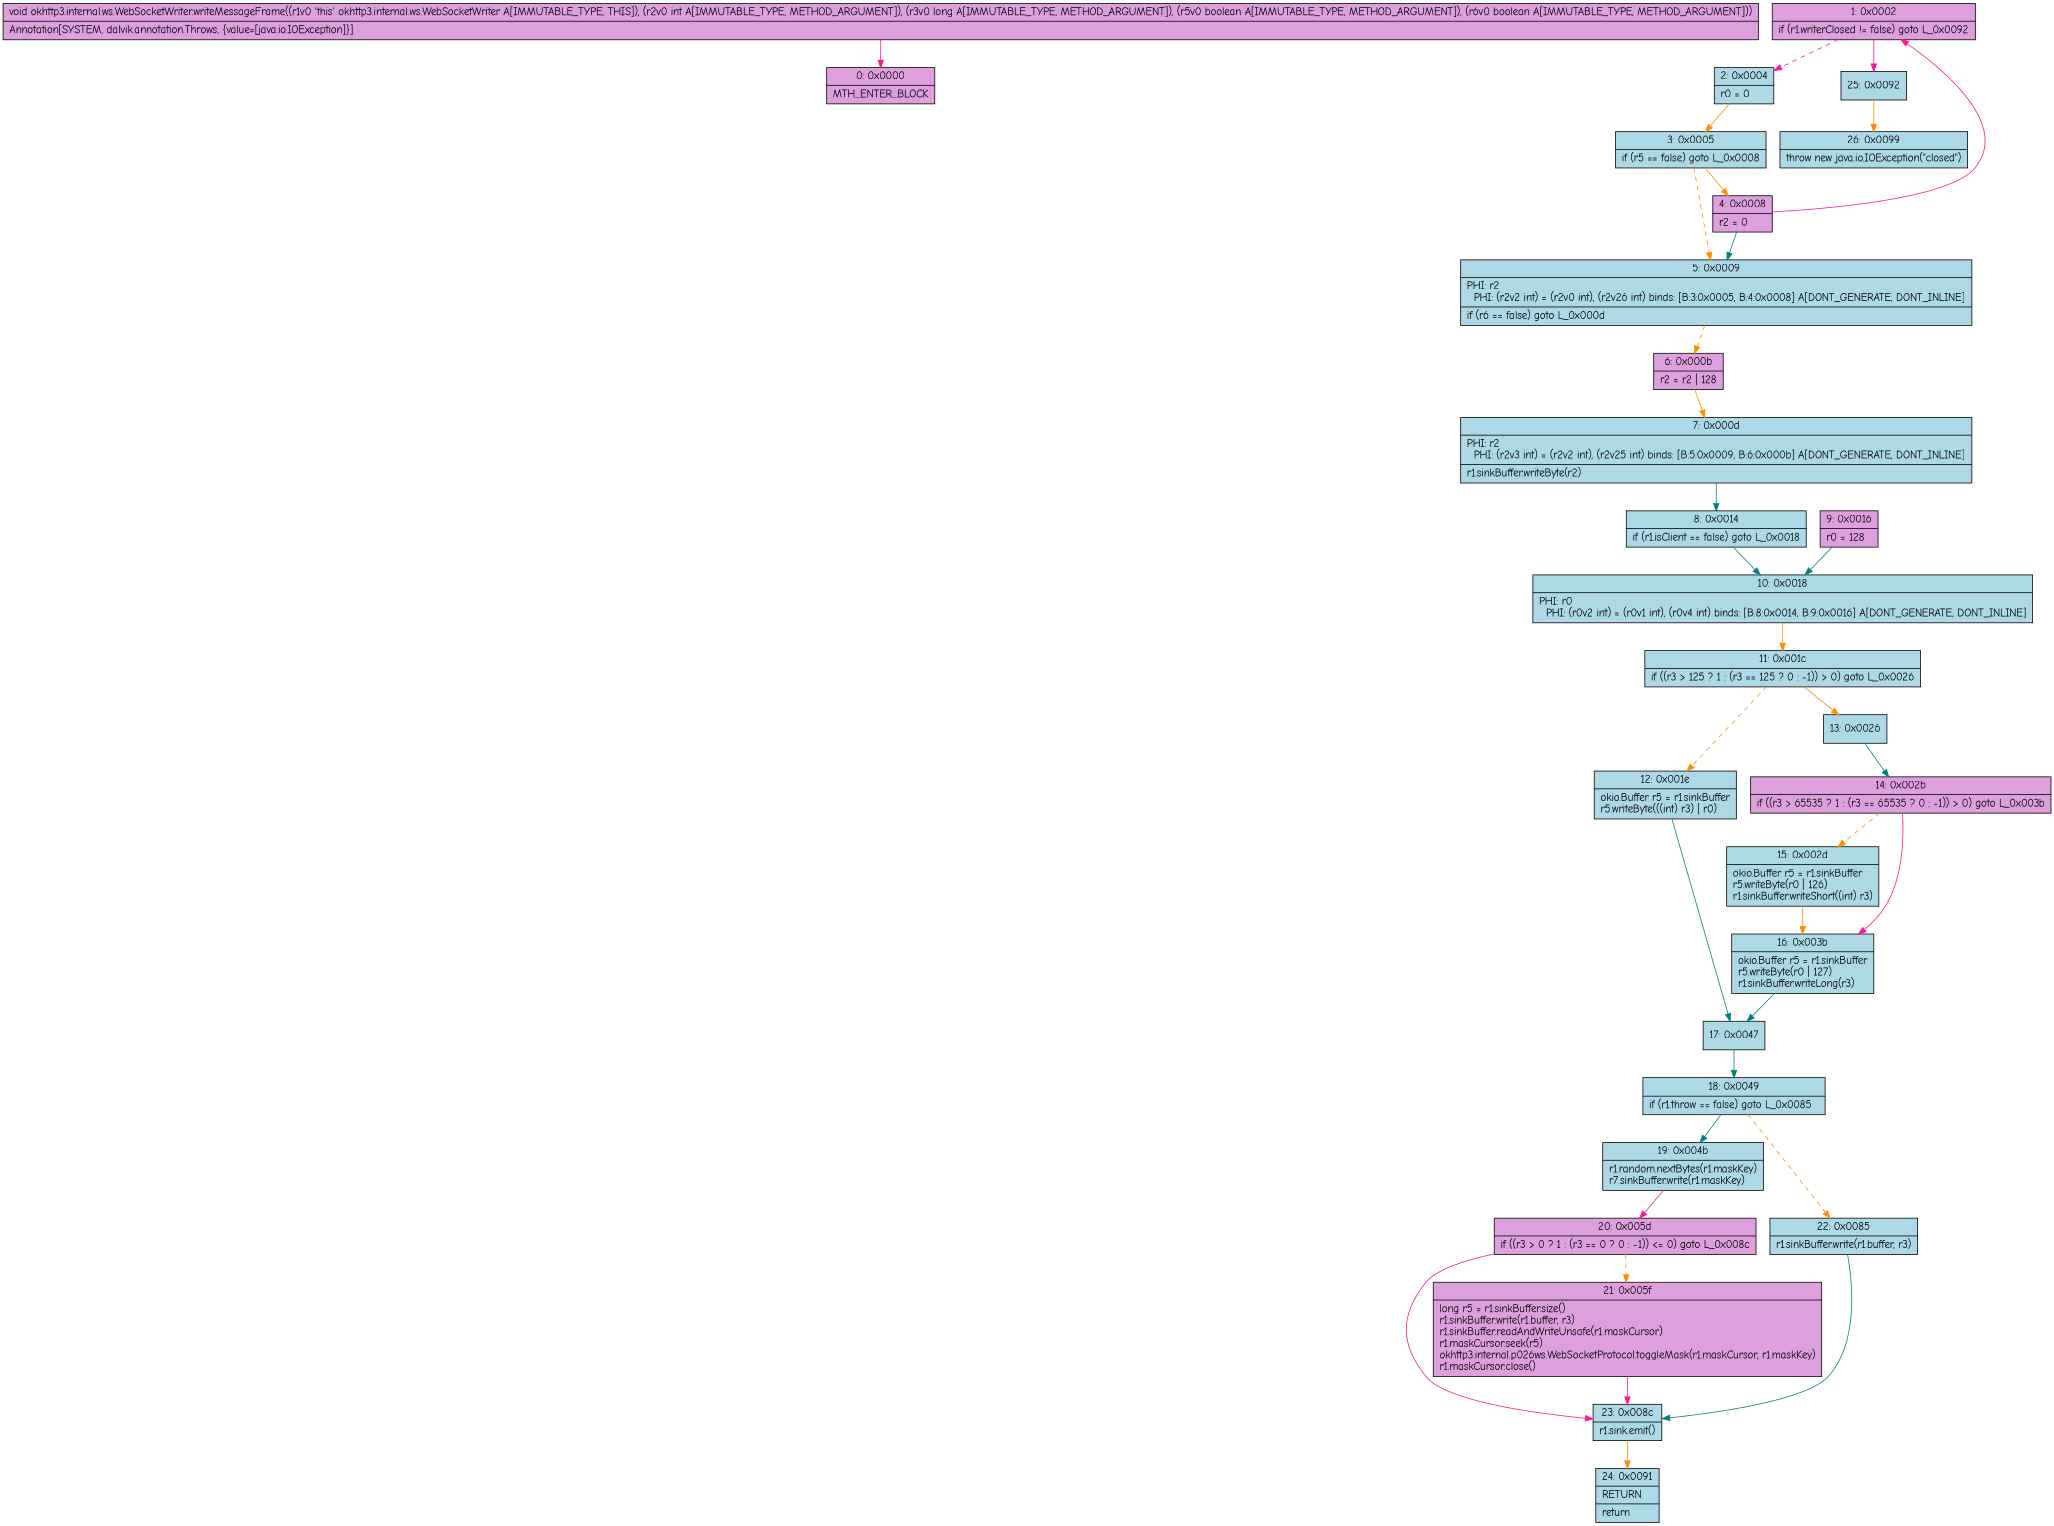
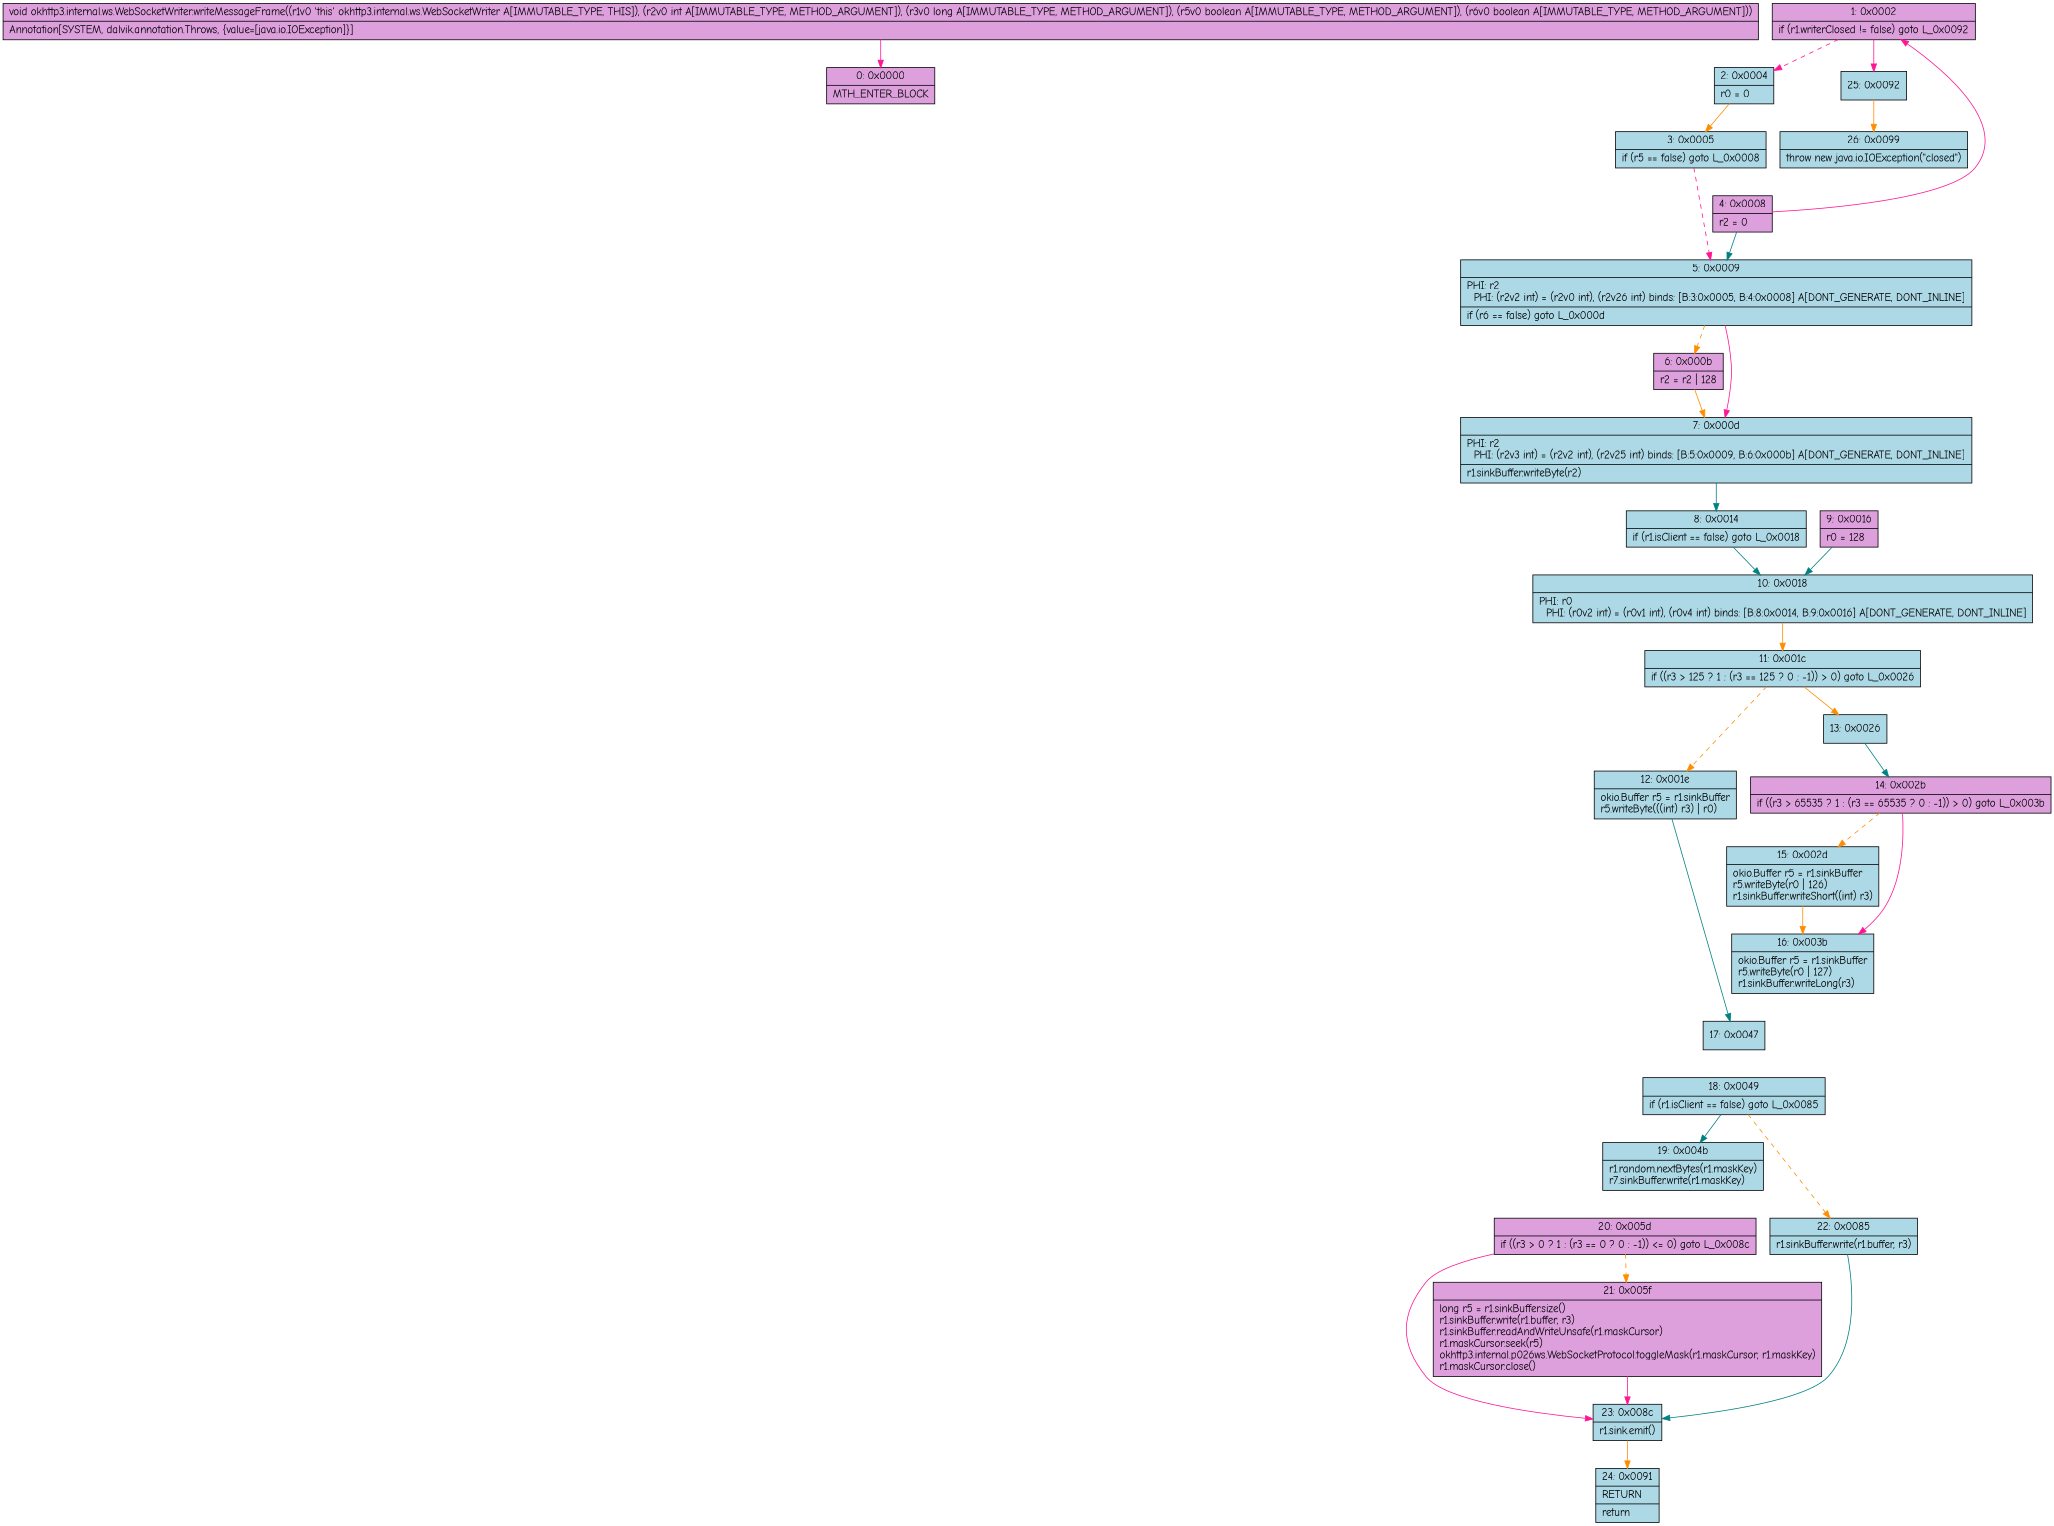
edge "3: 0x0005" -> "4: 0x0008": removed
edge "3: 0x0005" -> "5: 0x0009": color darkorange -> deeppink
edge "5: 0x0009" -> "7: 0x000d": added
edge "16: 0x003b" -> "17: 0x0047": removed
edge "17: 0x0047" -> "18: 0x0049": removed
node "18: 0x0049": text "if (r1.throw == false) goto L_0x0085" -> "if (r1.isClient == false) goto L_0x0085"
edge "19: 0x004b" -> "20: 0x005d": removed
